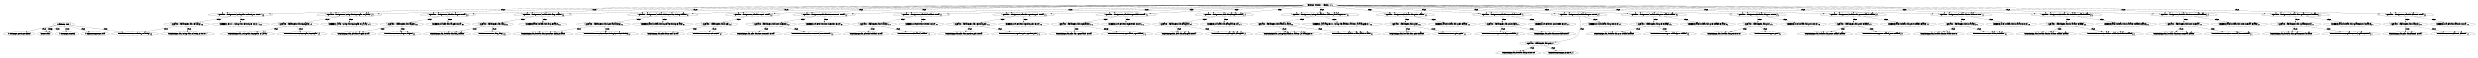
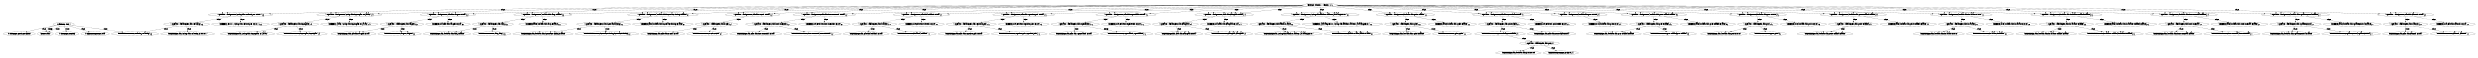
node "(FIELD_IDENTIFIER,postModified,postModified)": removed
edge "(<operator>.assignment,boolean this.pre = true)" -> "(<operator>.fieldAccess,this.pre)": now "(FIELD_IDENTIFIER,controlFile,controlFile)" -> "(<operator>.fieldAccess,this.pre)"
